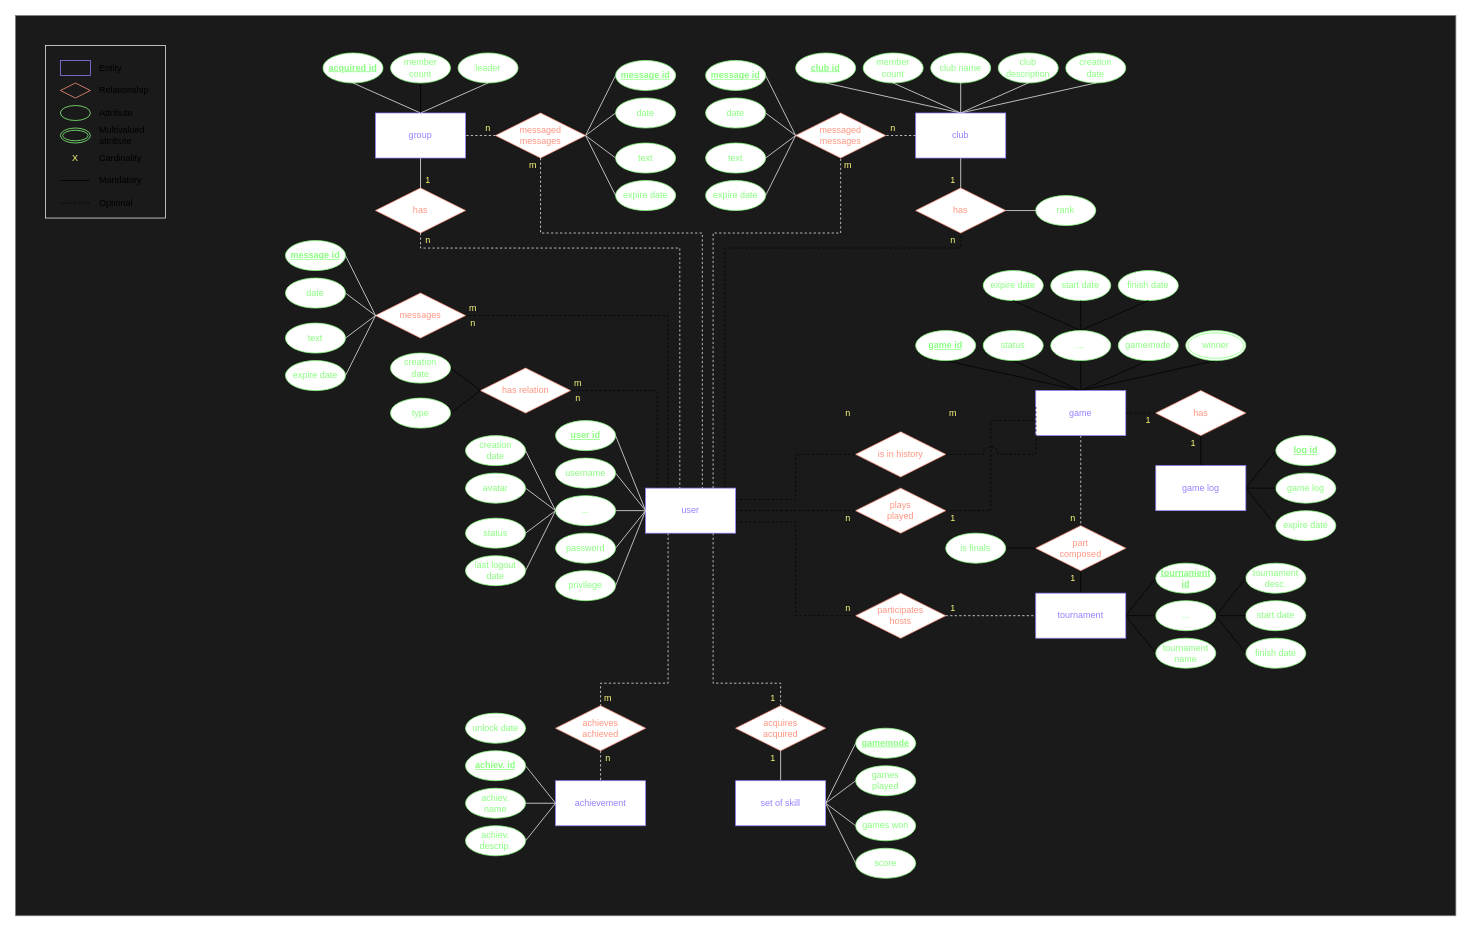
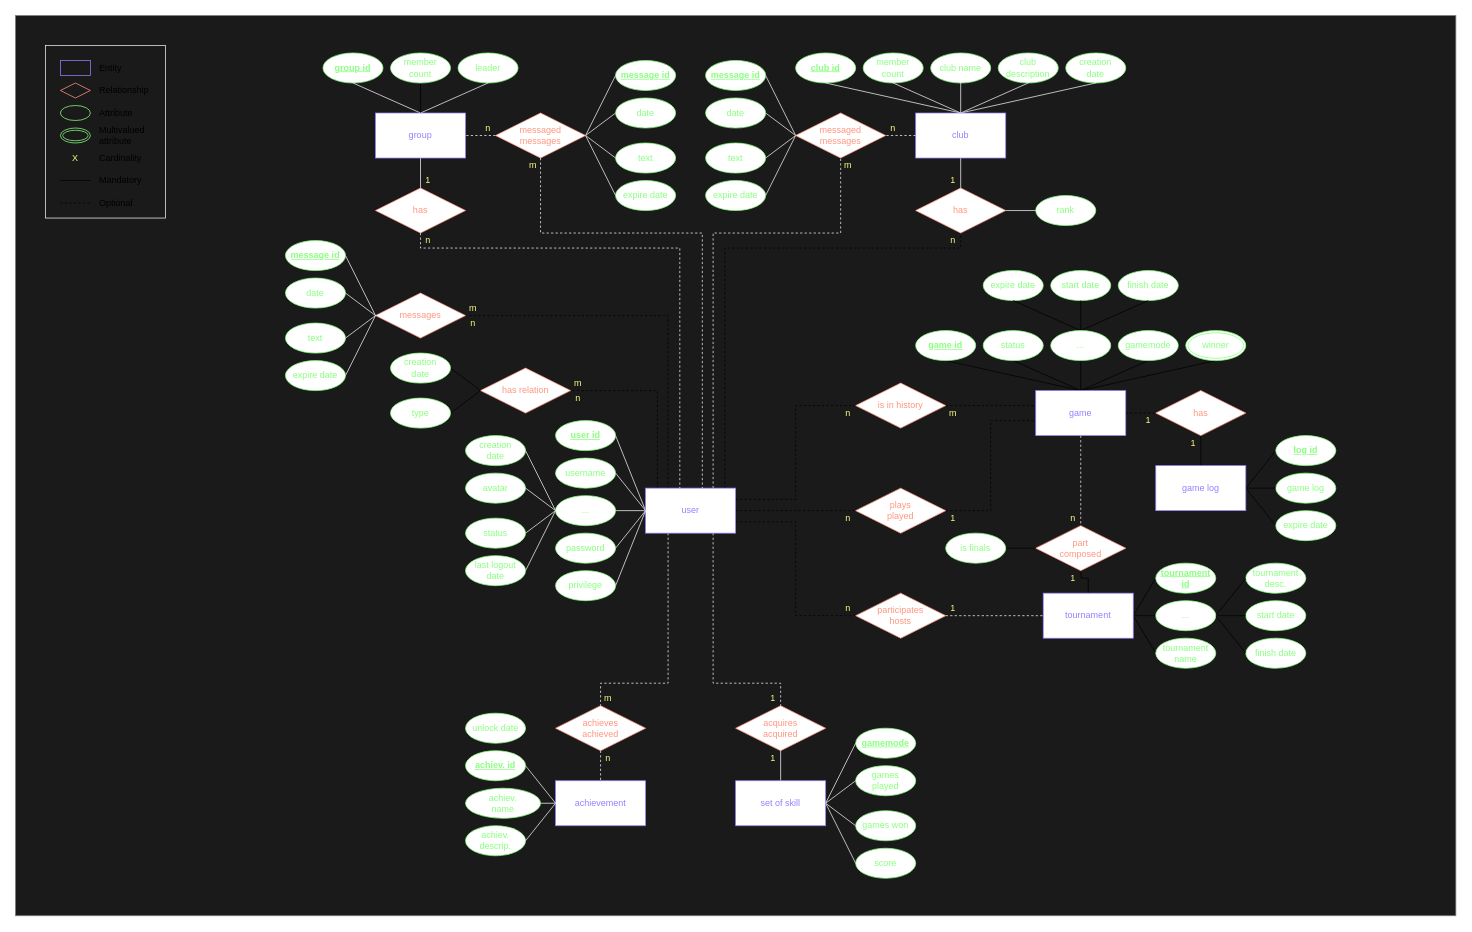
node "acquired id": label "acquired id" -> "group id"
node "is in history": moved (900, 454) -> (900, 405)
node "tournament": moved (1080, 615) -> (1088, 615)
node "achiev. name": size 60x30 -> 75x30
